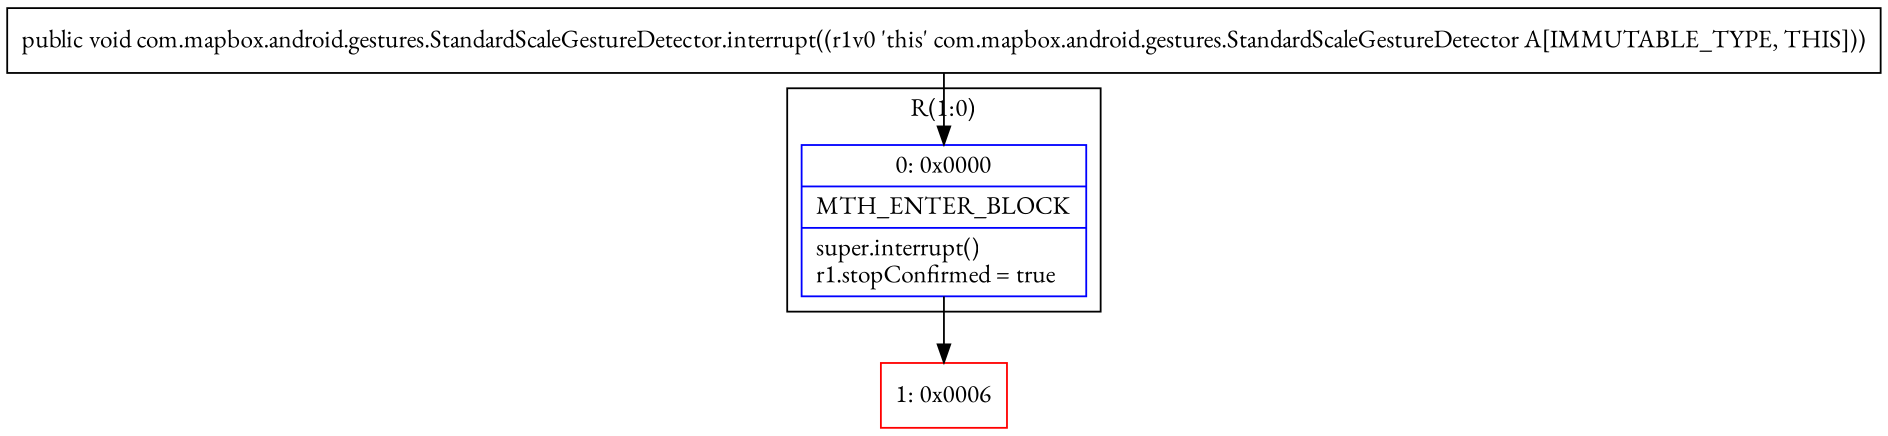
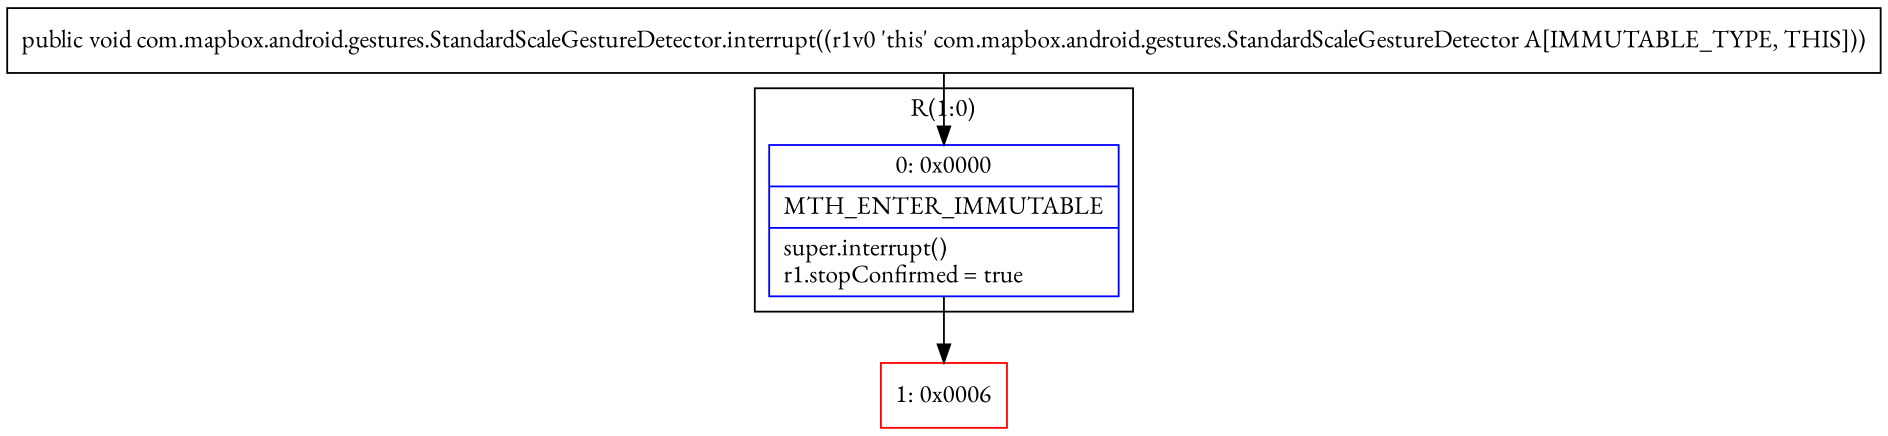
node "0: 0x0000": text "MTH_ENTER_BLOCK" -> "MTH_ENTER_IMMUTABLE"
